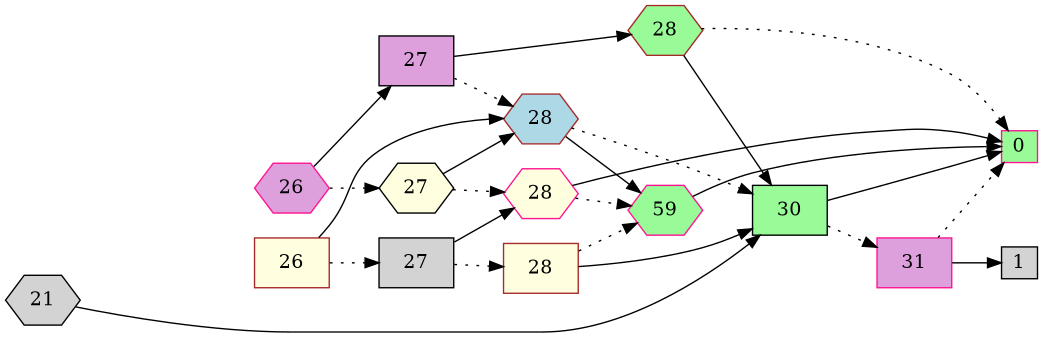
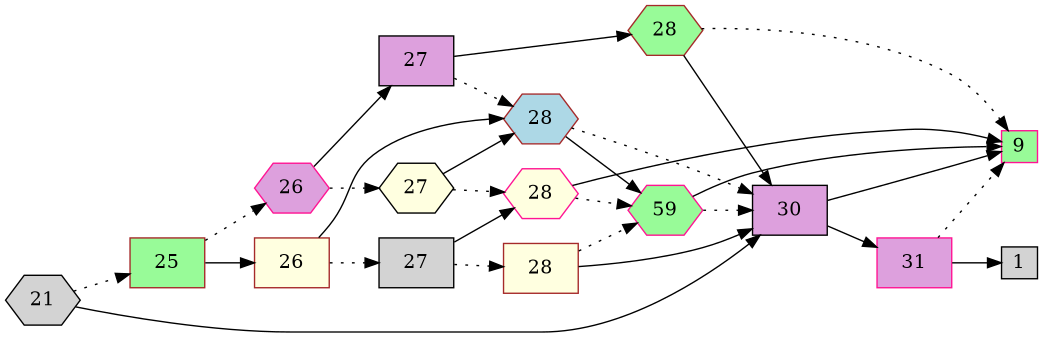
node "0": label "0" -> "9"
edge "59" -> "30": added
node "30": fillcolor palegreen -> plum
edge "30" -> "31": style dotted -> filled
node "25": added
